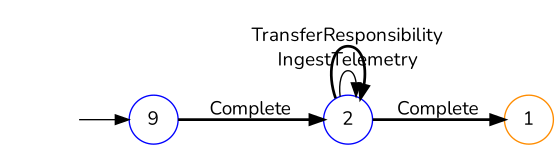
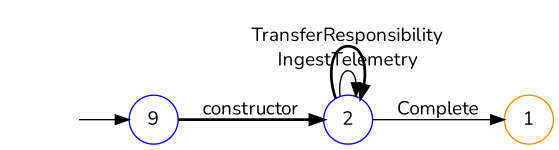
edge "9" -> "2": label "Complete" -> "constructor"
edge "2" -> "1": style bold -> solid
